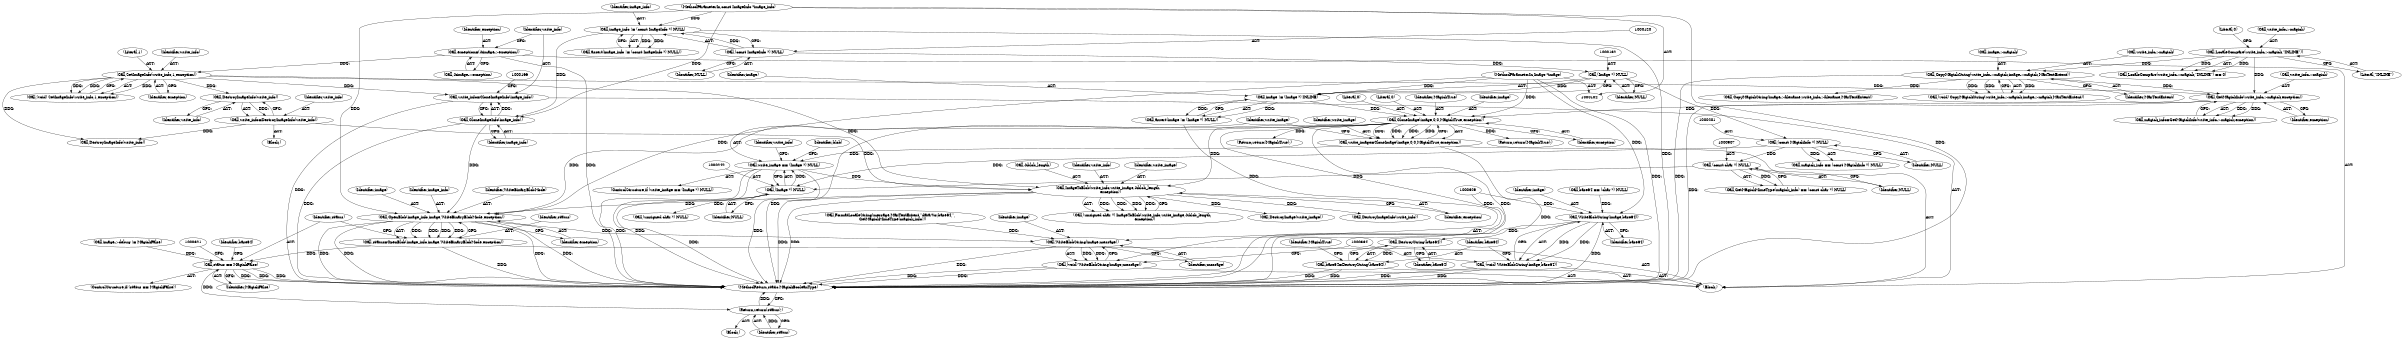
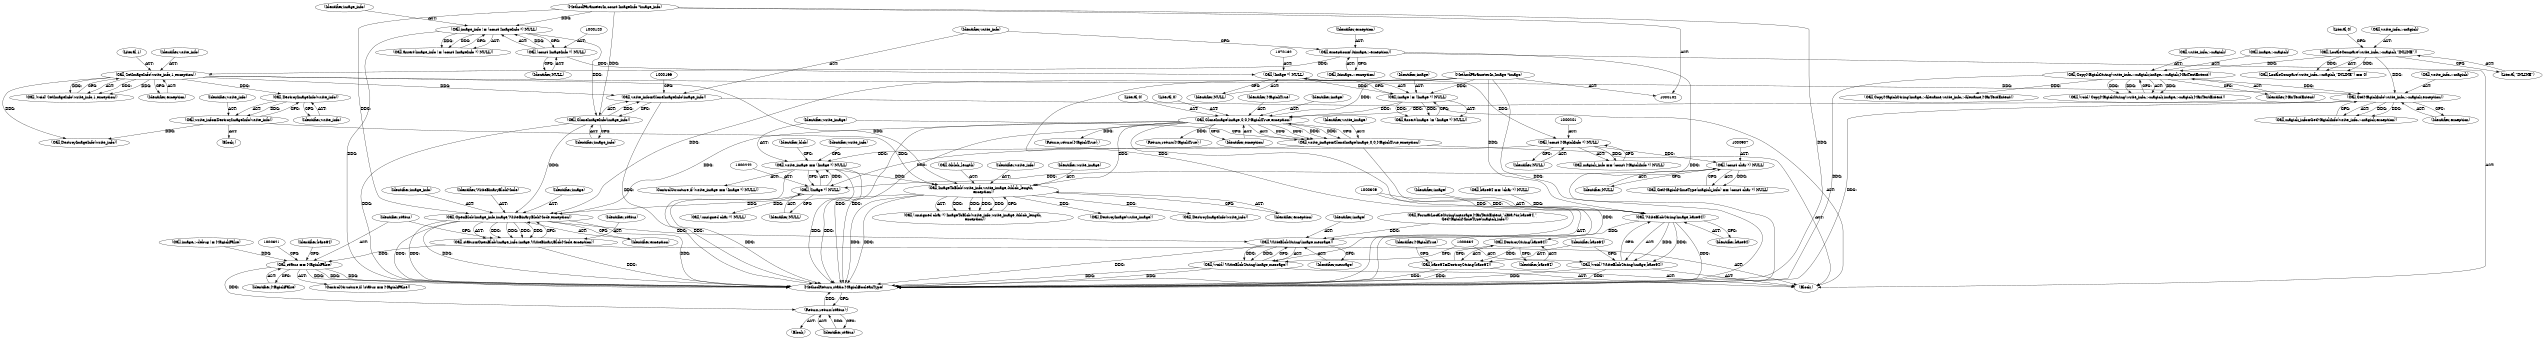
node "1000132": label "1000132" -> "1070132"
node "(Call,image != (Image *) INLINE)": label "(Call,image != (Image *) INLINE)" -> "(Call,image != (Image *) NULL)"
edge "(Call,magick_info == (const MagickInfo *) NULL)" -> "(Call,(const MagickInfo *) NULL)": added, label "CFG:"
edge "(Call,assert(image != (Image *) NULL))" -> "(Call,WriteBlobString(image,message))": now "(MethodParameterIn,Image *image)" -> "(Call,WriteBlobString(image,message))"
